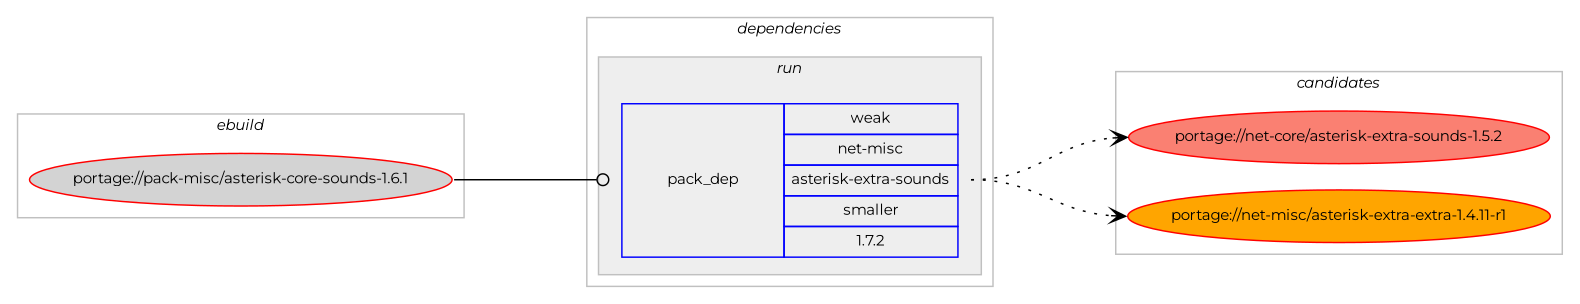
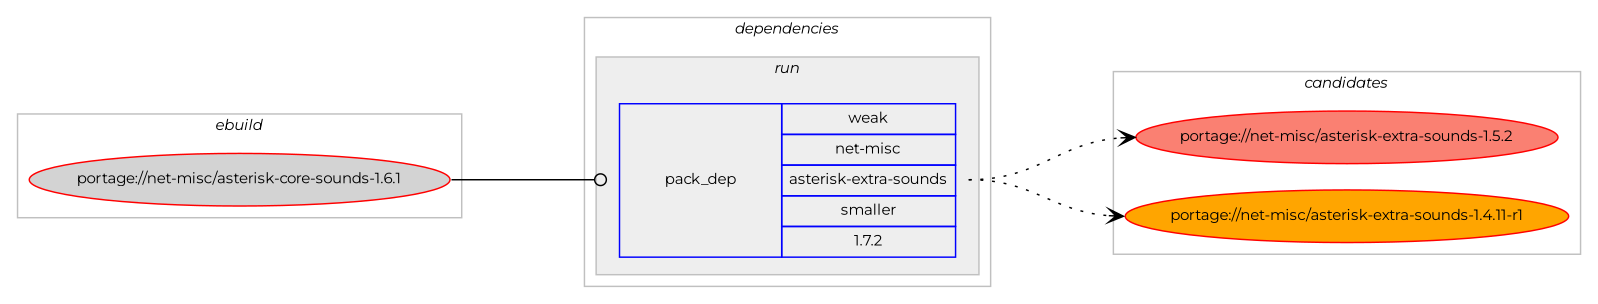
node "portage://net-core/asterisk-extra-sounds-1.5.2": label "portage://net-core/asterisk-extra-sounds-1.5.2" -> "portage://net-misc/asterisk-extra-sounds-1.5.2"
node "portage://pack-misc/asterisk-core-sounds-1.6.1": label "portage://pack-misc/asterisk-core-sounds-1.6.1" -> "portage://net-misc/asterisk-core-sounds-1.6.1"
node "portage://net-misc/asterisk-extra-extra-1.4.11-r1": label "portage://net-misc/asterisk-extra-extra-1.4.11-r1" -> "portage://net-misc/asterisk-extra-sounds-1.4.11-r1"
